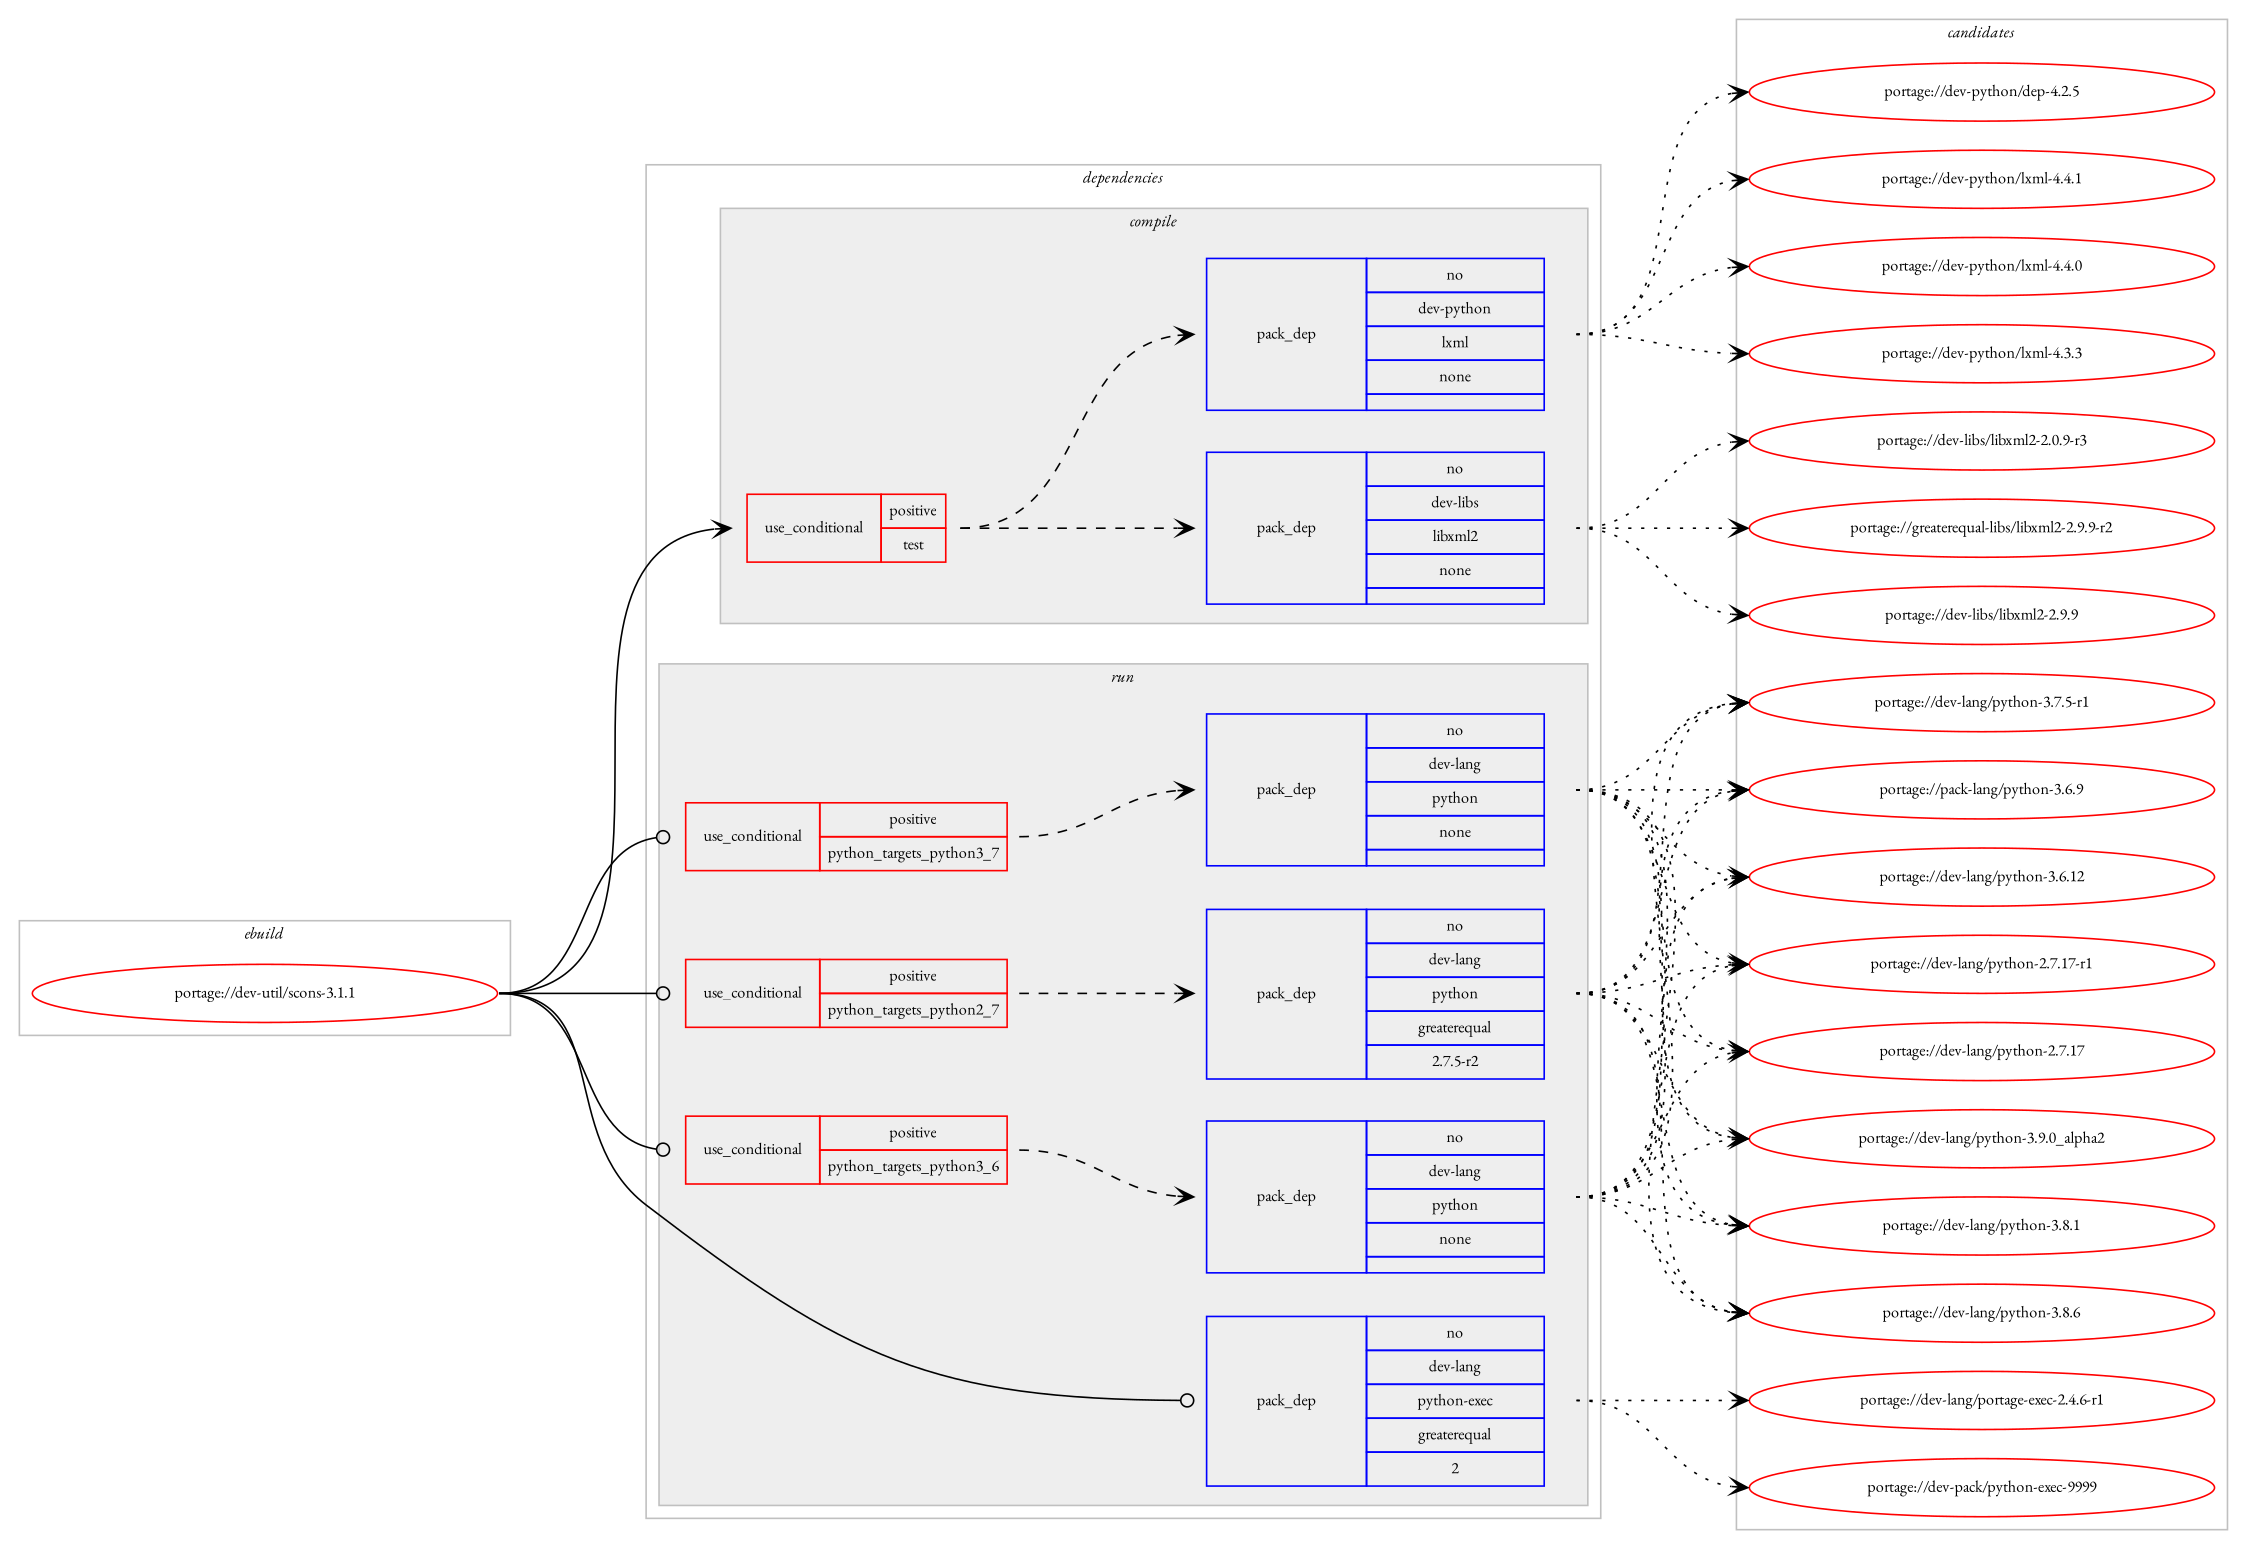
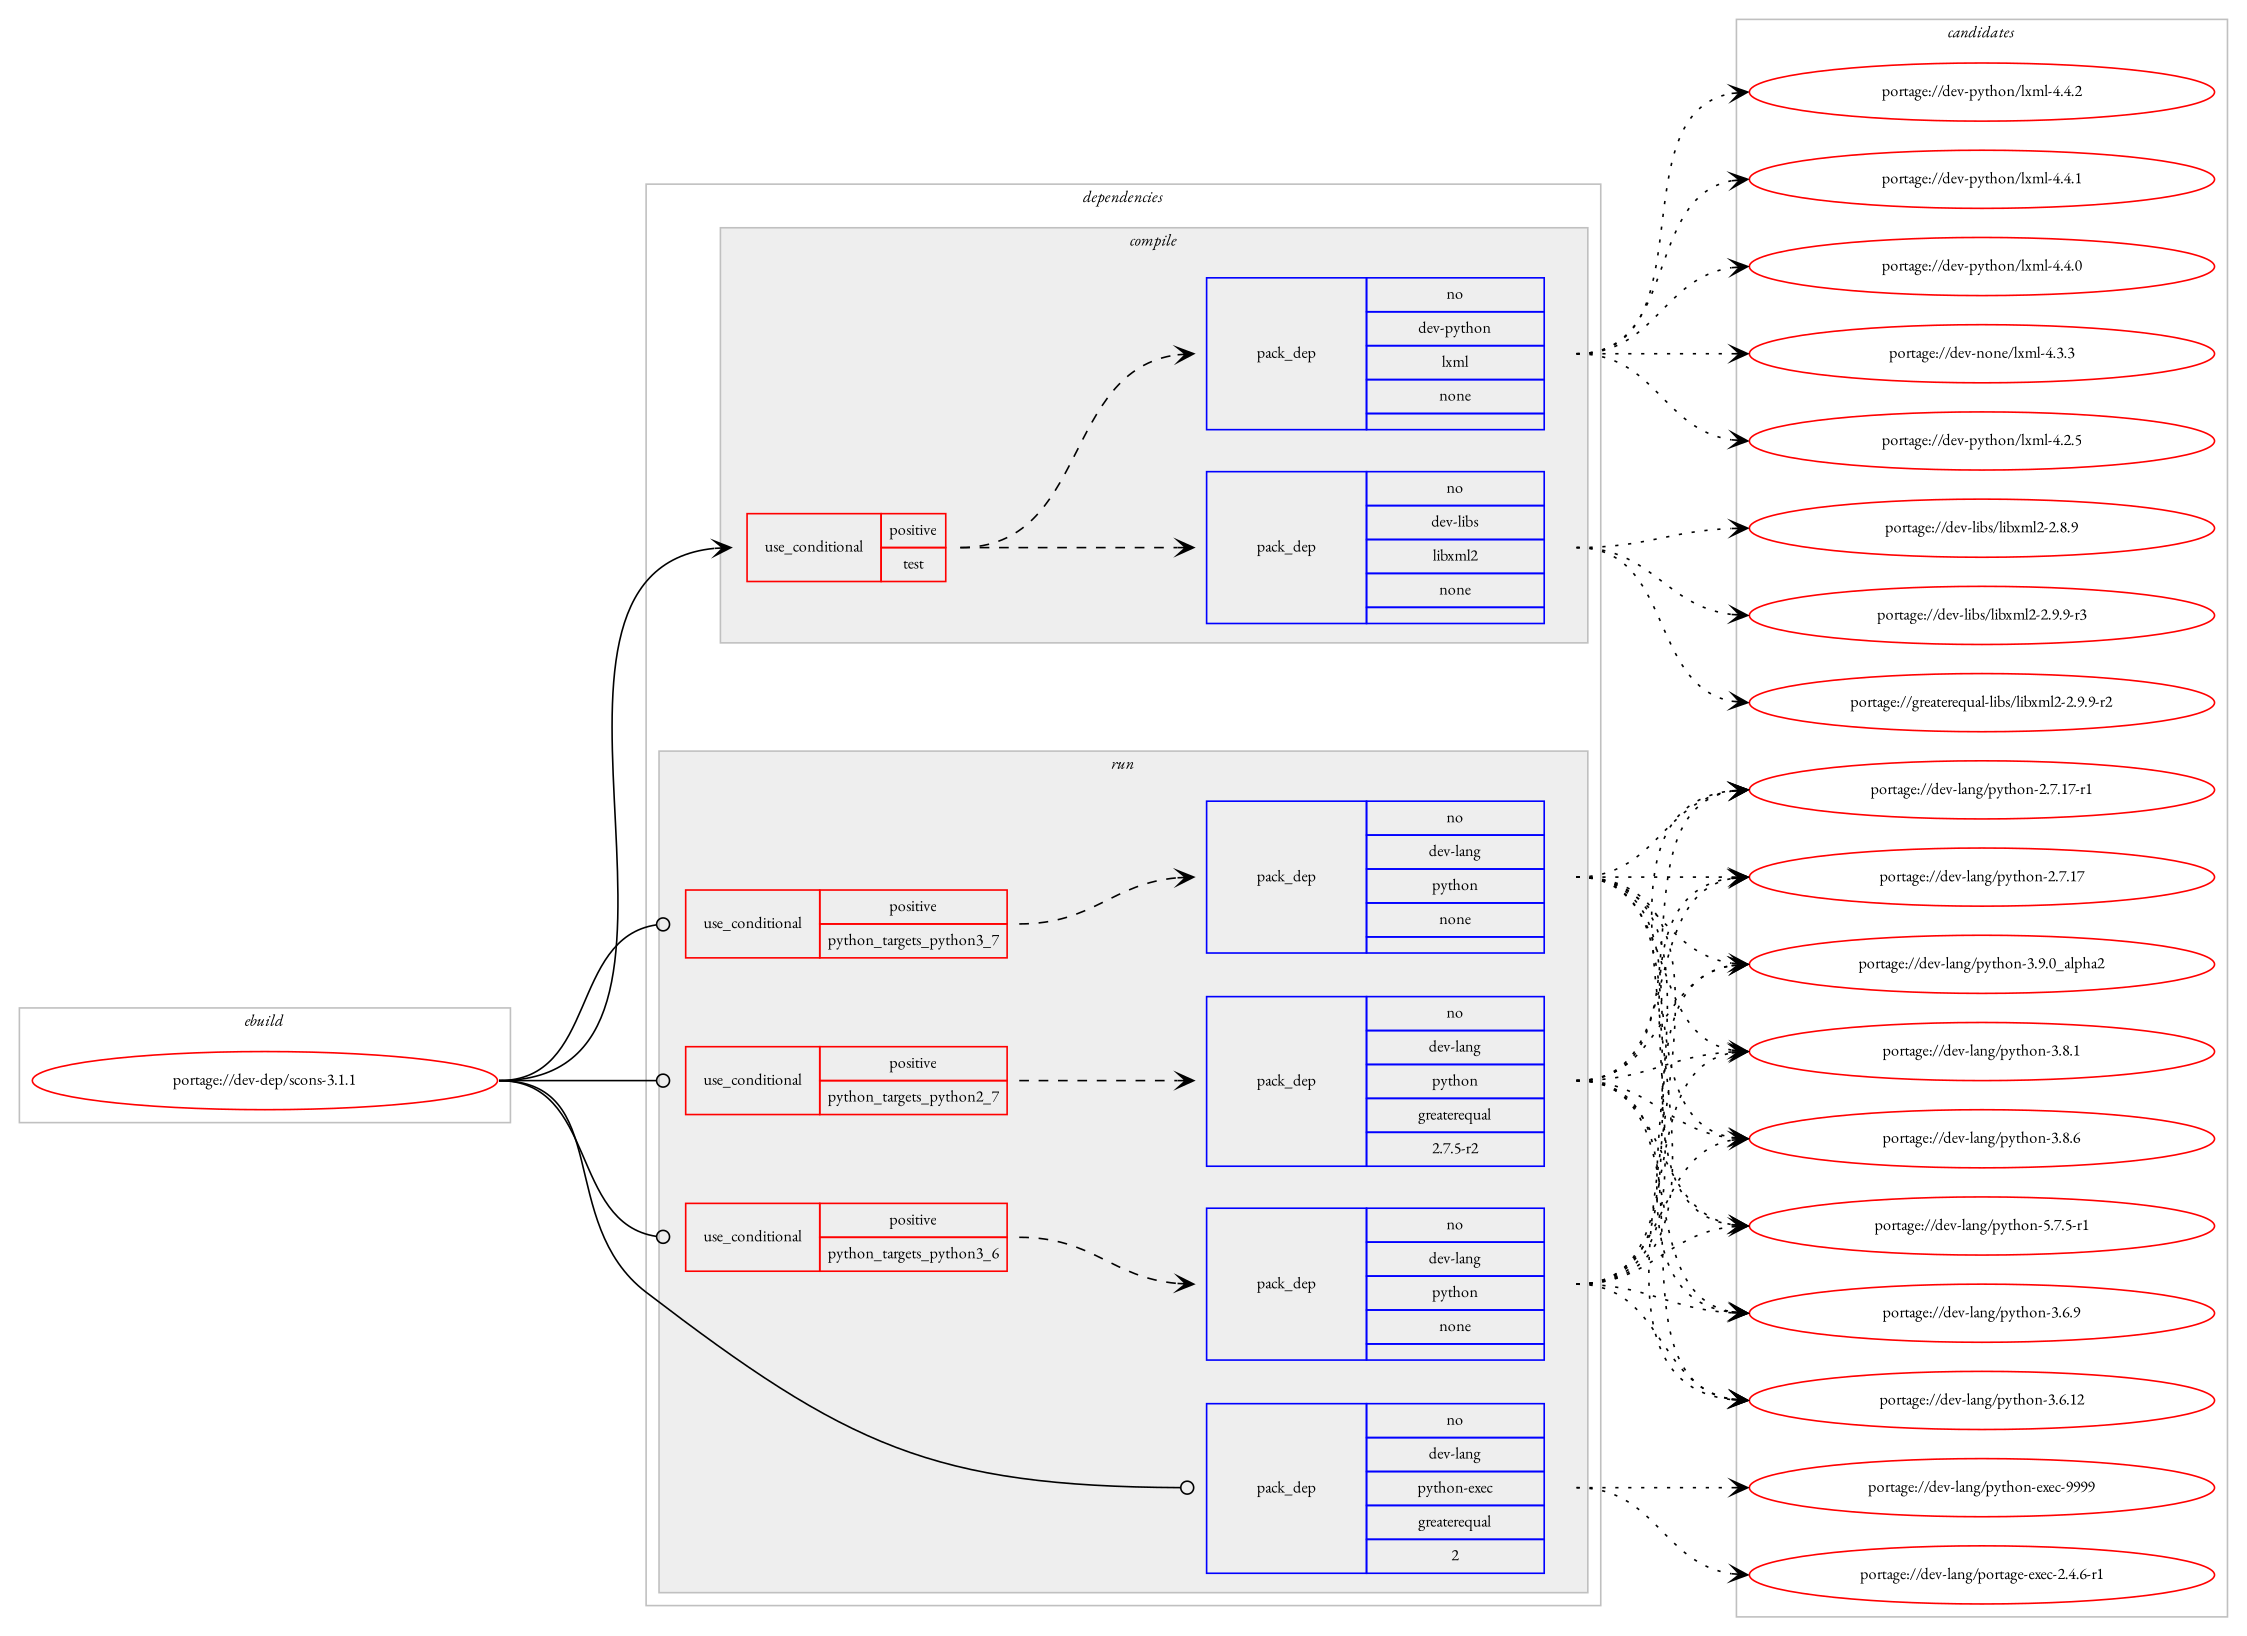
node "portage://dev-python/lxml-4.4.2": added
node "portage://dev-python/dep-4.2.5": label "portage://dev-python/dep-4.2.5" -> "portage://dev-python/lxml-4.2.5"
node "portage://dev-python/lxml-4.3.3": label "portage://dev-python/lxml-4.3.3" -> "portage://dev-none/lxml-4.3.3"
node "portage://dev-libs/libxml2-2.0.9-r3": label "portage://dev-libs/libxml2-2.0.9-r3" -> "portage://dev-libs/libxml2-2.9.9-r3"
node "portage://dev-libs/libxml2-2.9.9": label "portage://dev-libs/libxml2-2.9.9" -> "portage://dev-libs/libxml2-2.8.9"
node "portage://dev-lang/python-3.7.5-r1": label "portage://dev-lang/python-3.7.5-r1" -> "portage://dev-lang/python-5.7.5-r1"
node "portage://pack-lang/python-3.6.9": label "portage://pack-lang/python-3.6.9" -> "portage://dev-lang/python-3.6.9"
node "portage://dev-util/scons-3.1.1": label "portage://dev-util/scons-3.1.1" -> "portage://dev-dep/scons-3.1.1"
node "portage://dev-pack/python-exec-9999": label "portage://dev-pack/python-exec-9999" -> "portage://dev-lang/python-exec-9999"
